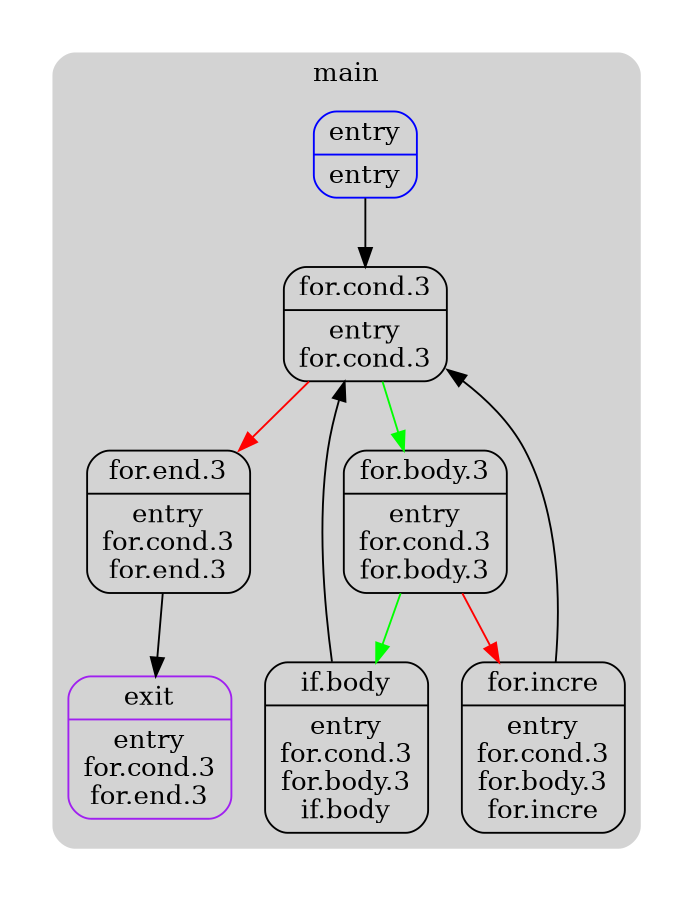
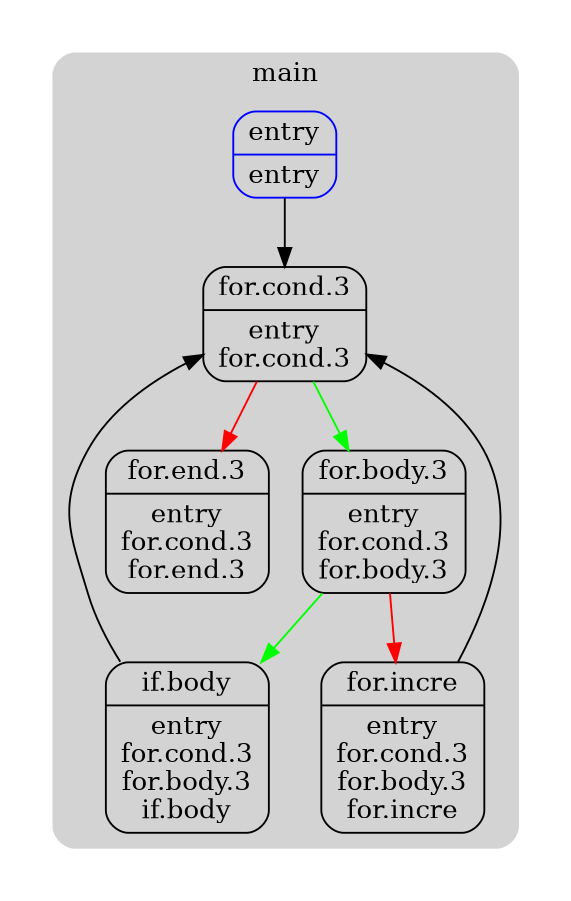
node "exit": removed
